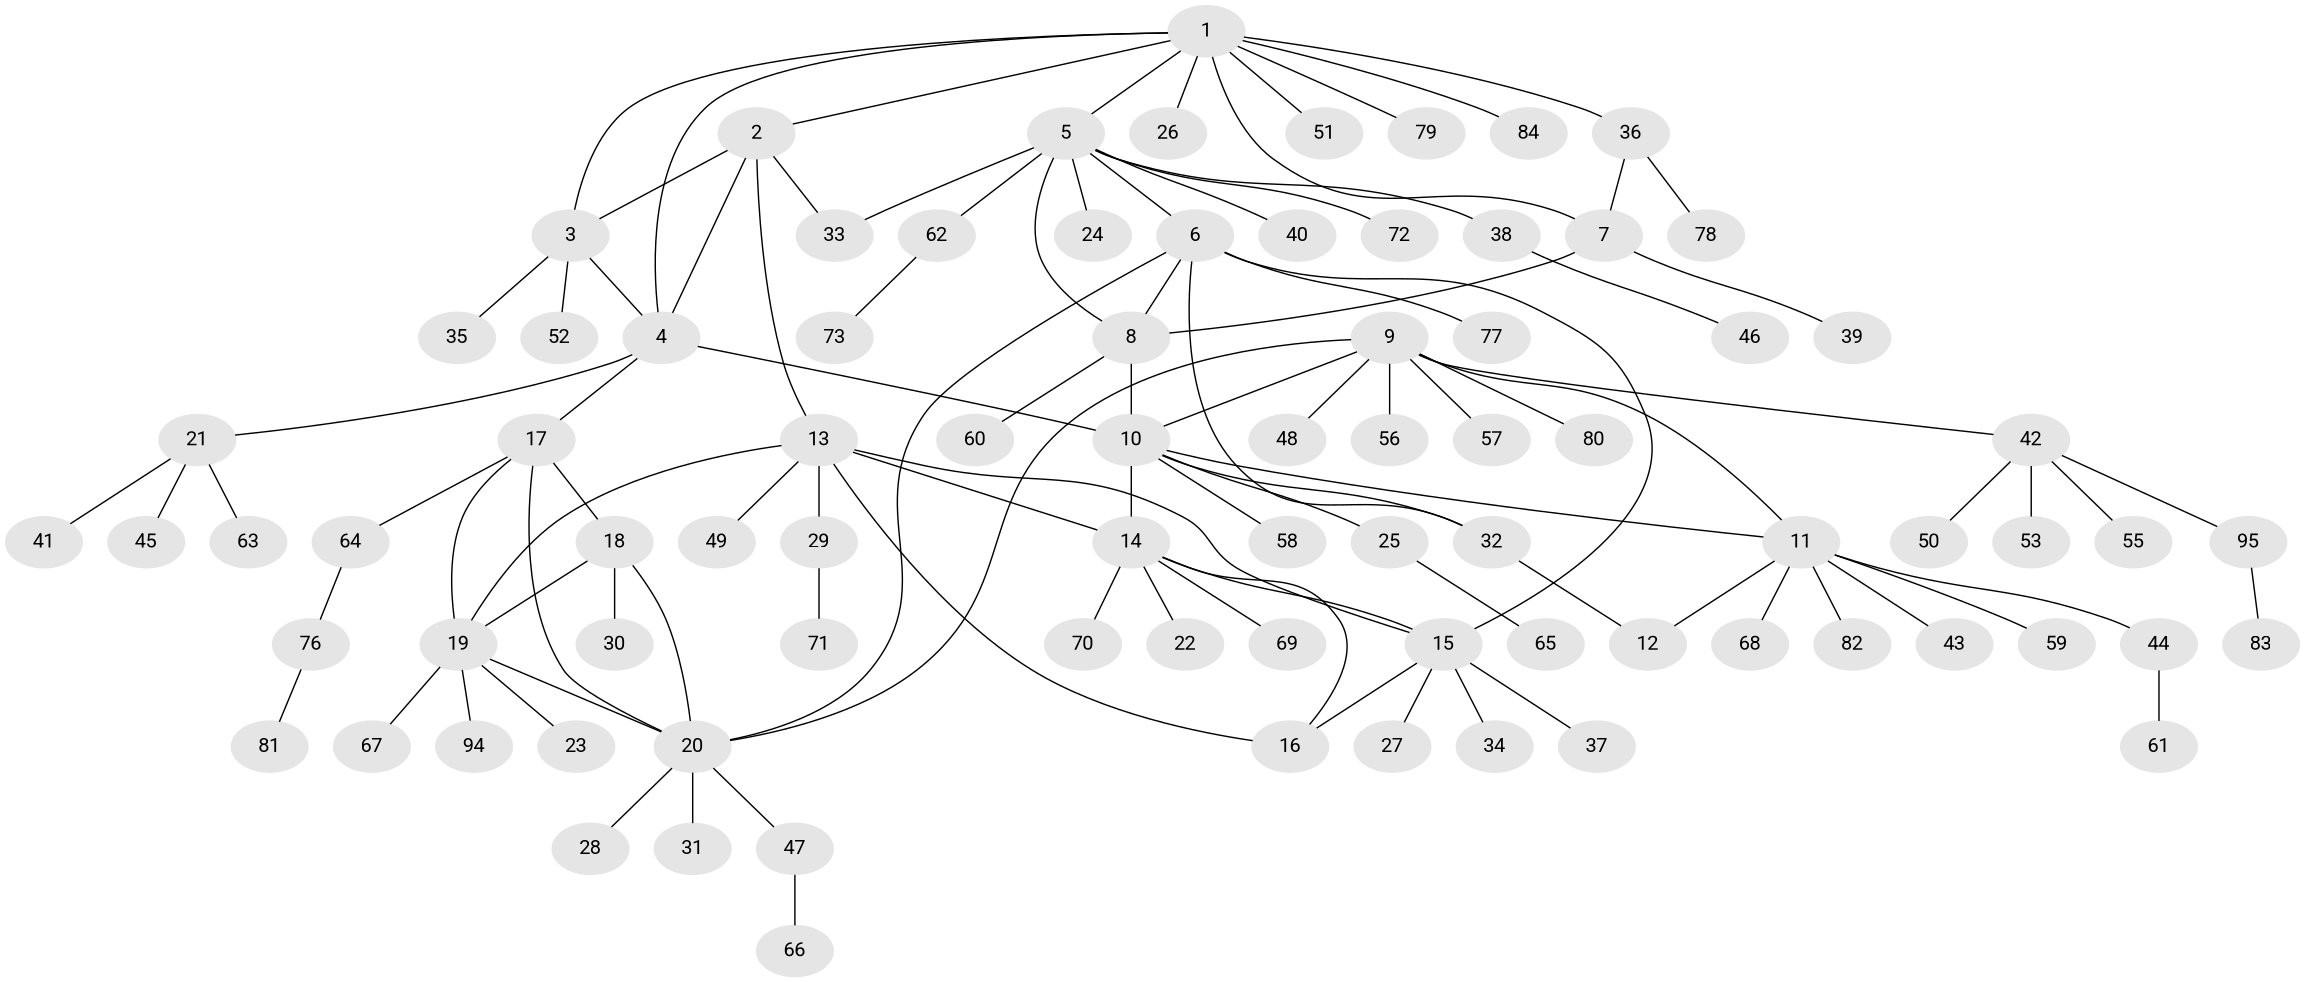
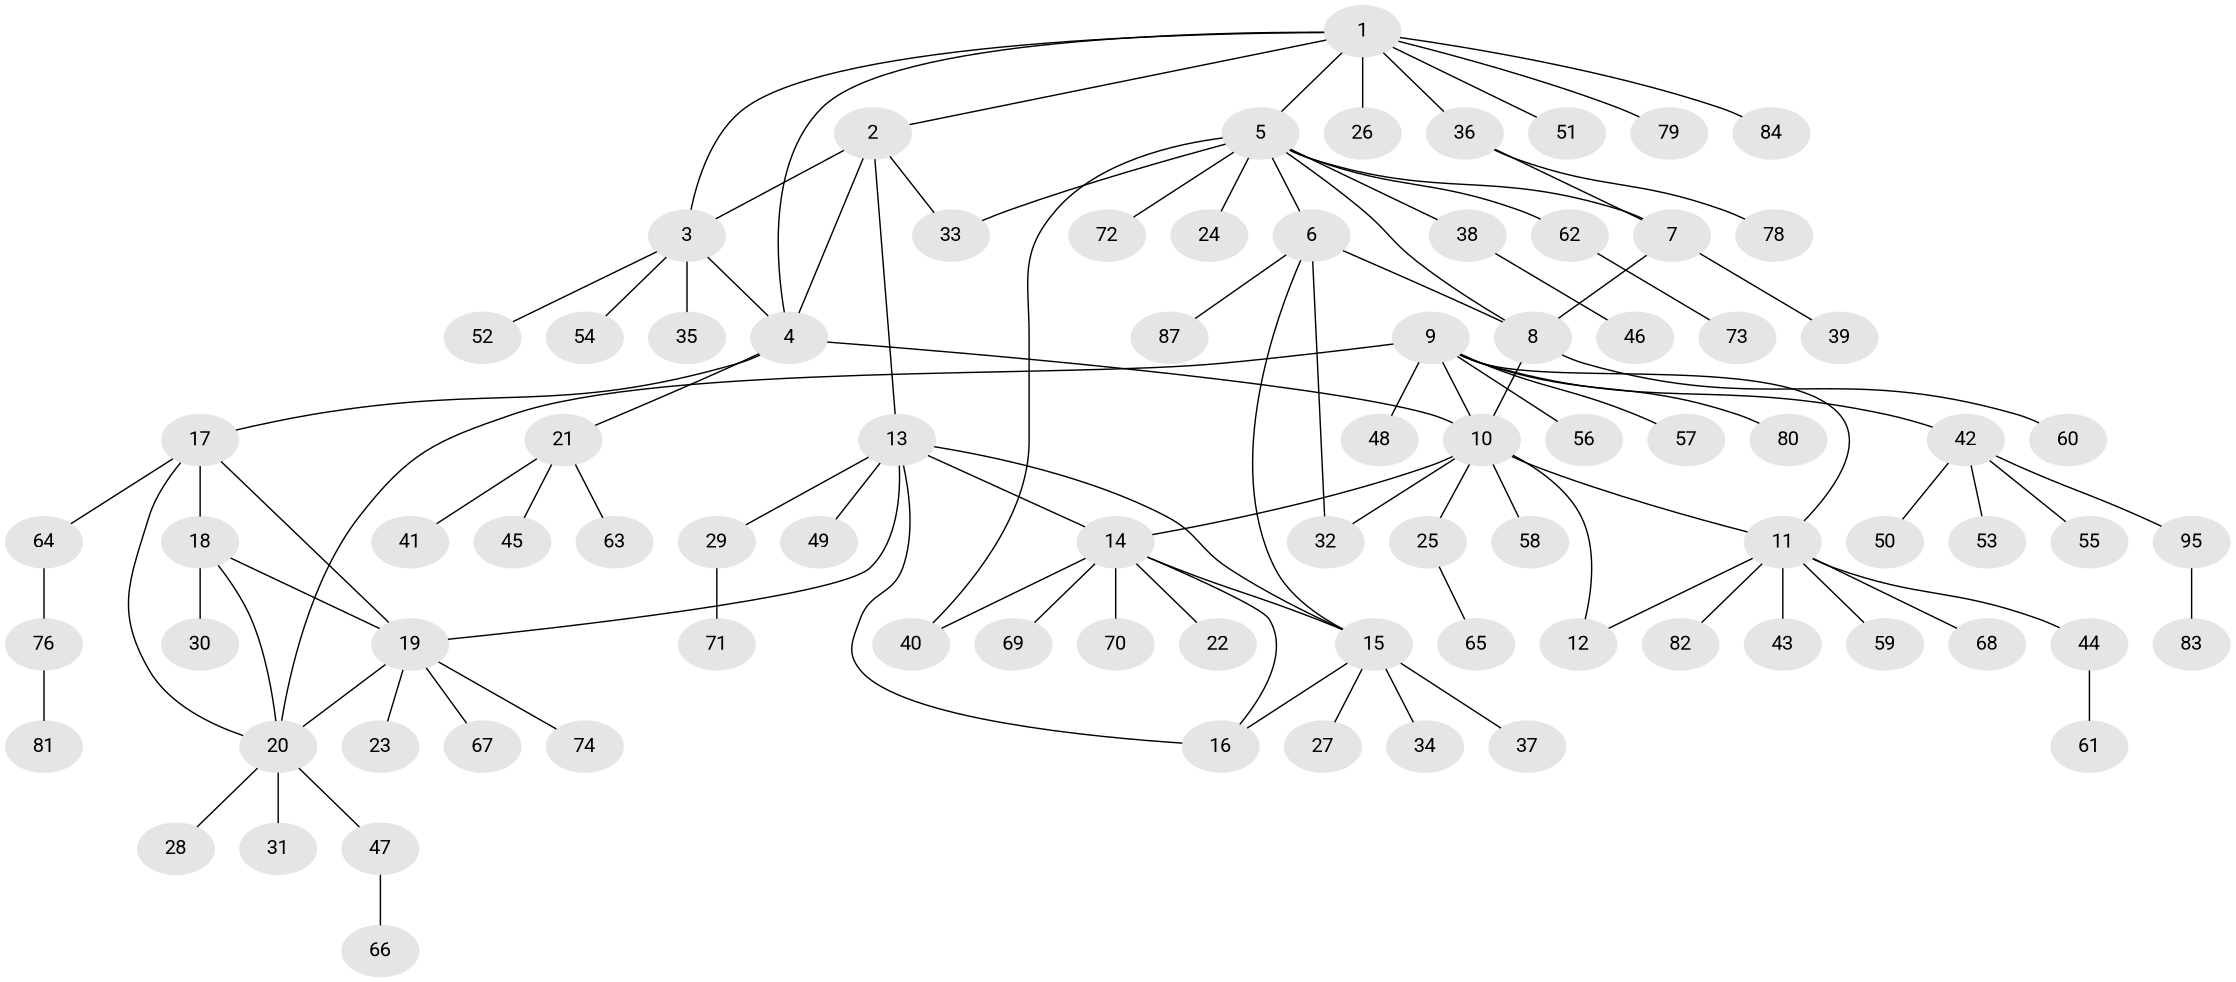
edge "1" -- "7": now "5" -- "7"
node "54": added
node "77": label "77" -> "87"
edge "6" -- "20": removed
edge "14" -- "40": added
edge "32" -- "12": now "10" -- "12"
node "94": label "94" -> "74"
